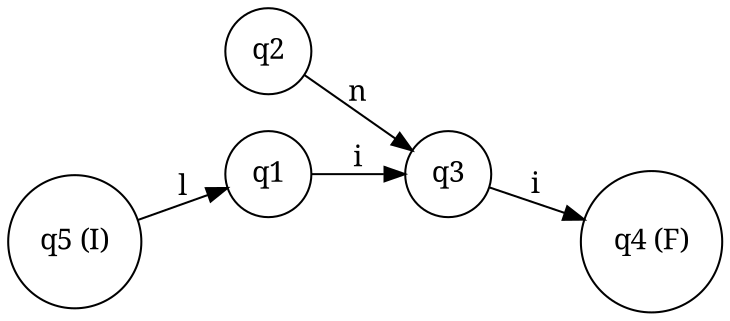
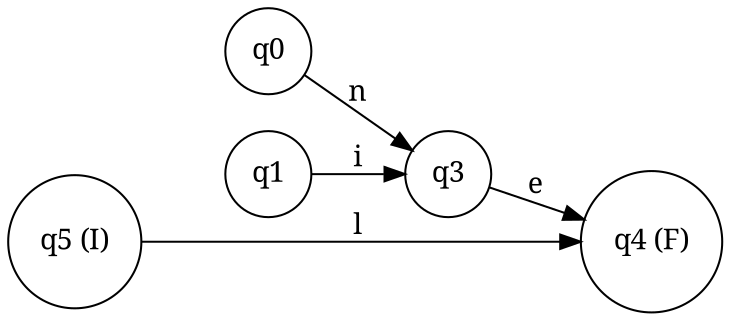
node "q2": label "q2" -> "q0"
edge "q3" -> "q4 (F)": label "i" -> "e"
edge "q5 (I)" -> "q1": now "q5 (I)" -> "q4 (F)"
